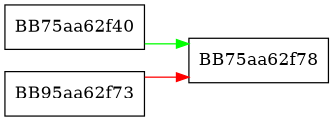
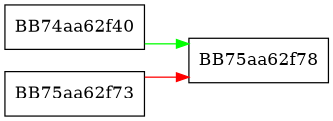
node "BB75aa62f40": label "BB75aa62f40" -> "BB74aa62f40"
node "BB95aa62f73": label "BB95aa62f73" -> "BB75aa62f73"
